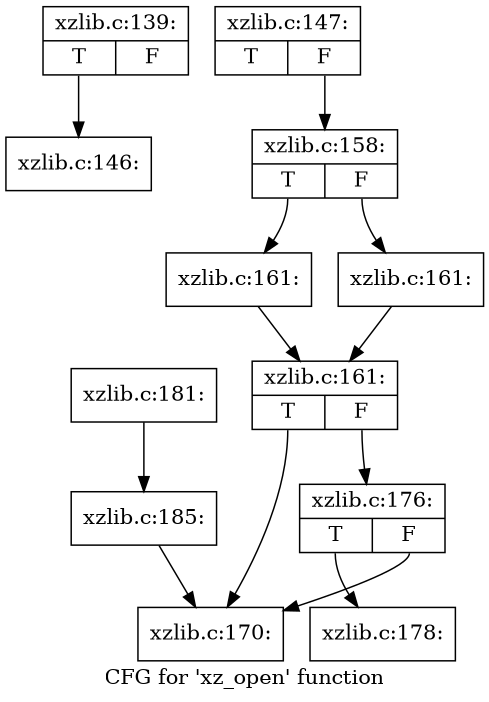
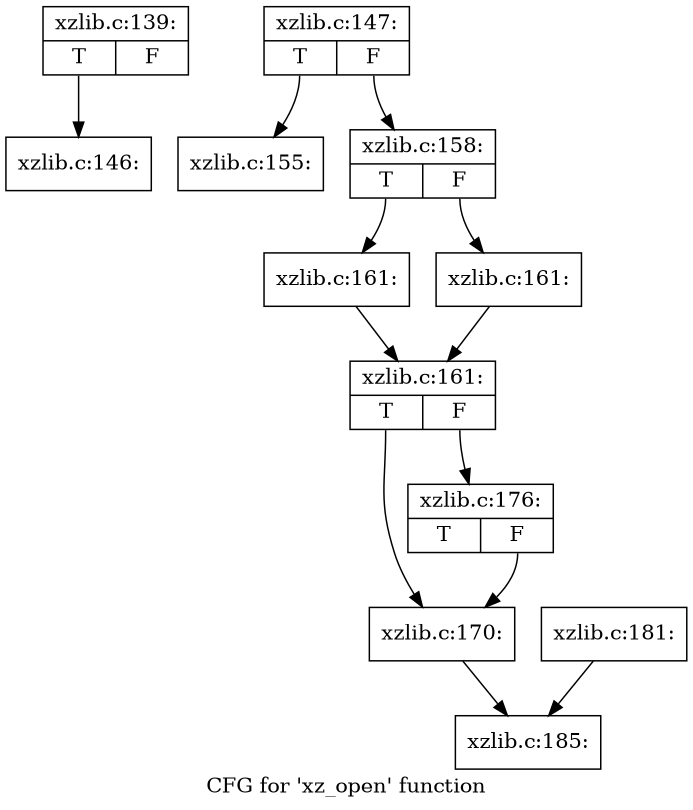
node "xzlib.c:155:": added
edge "xzlib.c:185:" -> "xzlib.c:170:": reversed
node "xzlib.c:178:": removed
